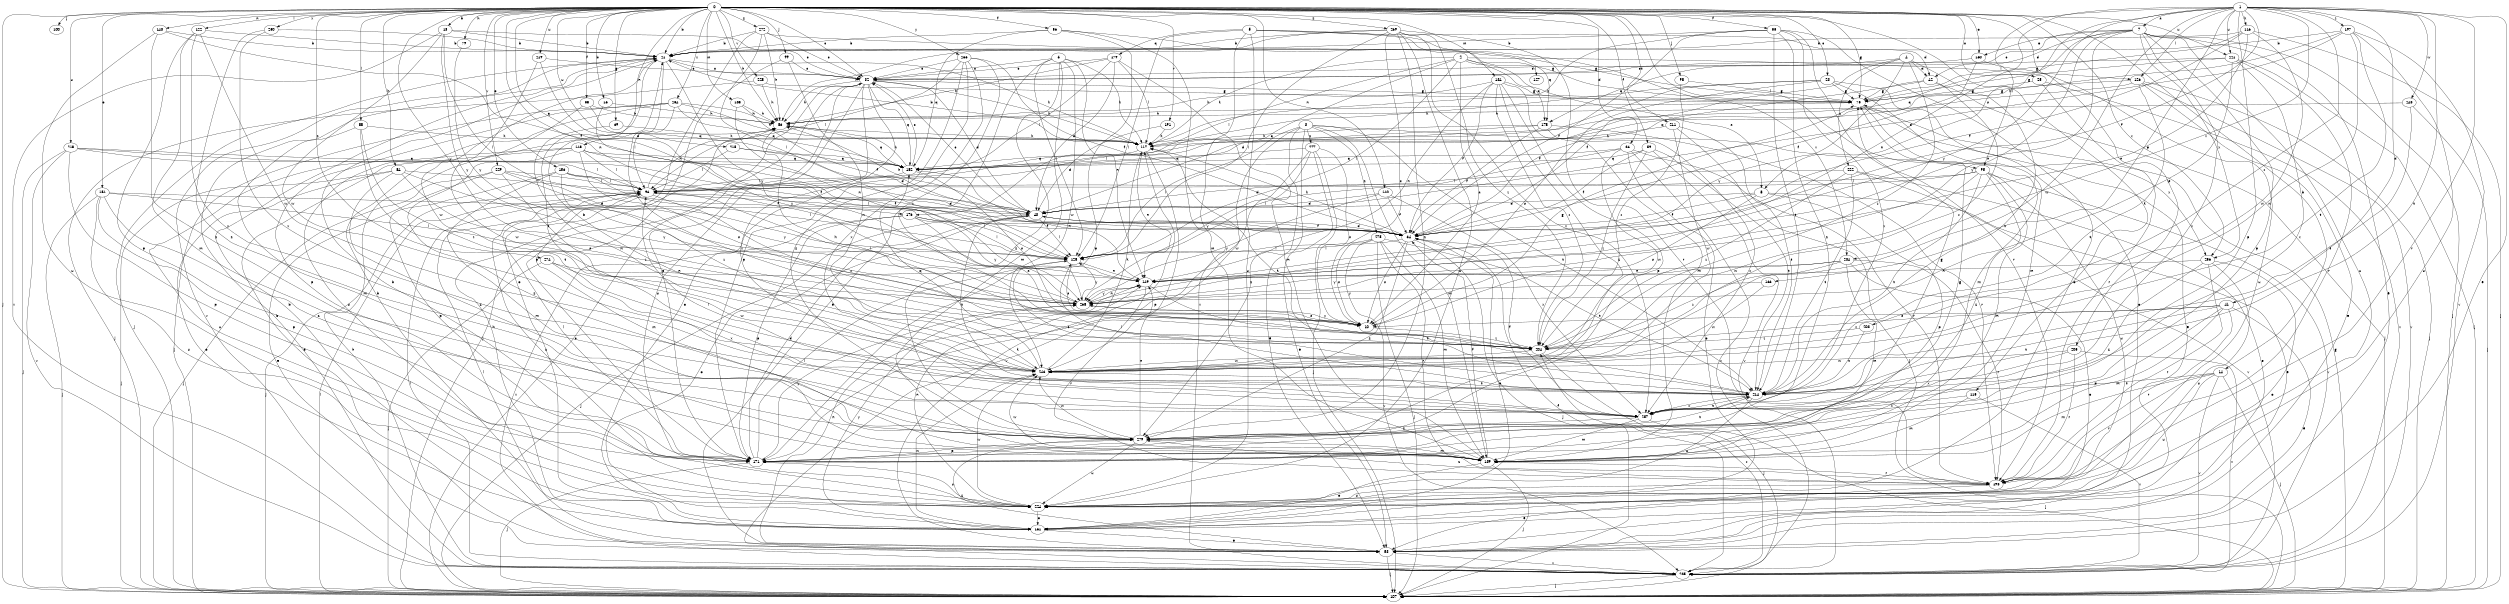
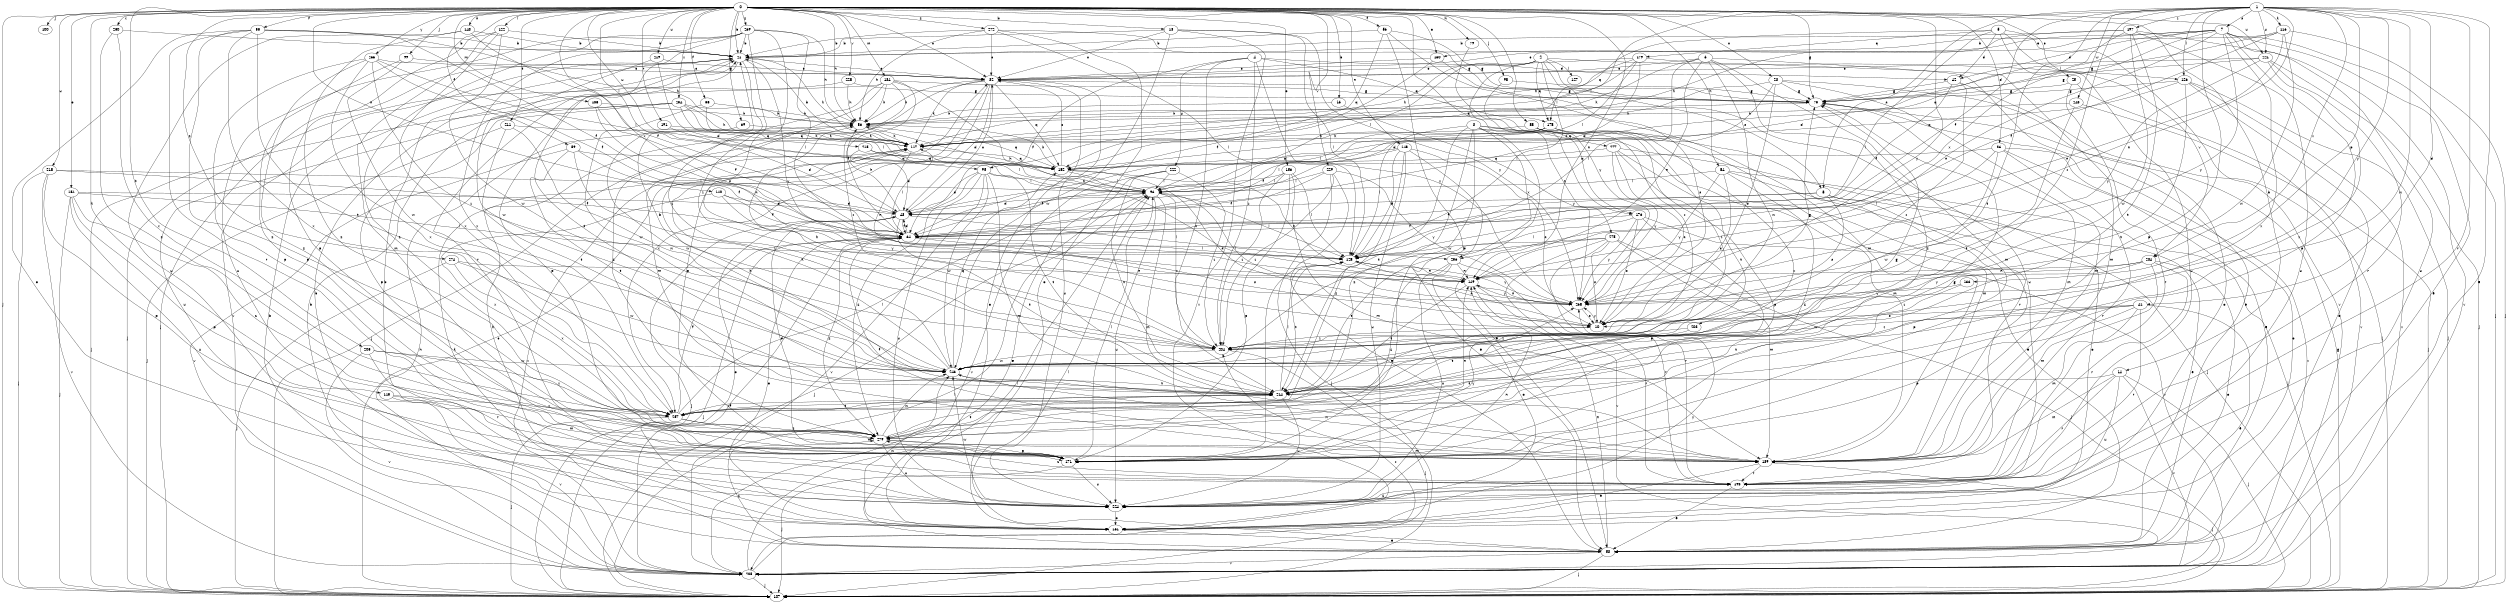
edge "218" -> "182": removed, label "q"
edge "64" -> "117": label "k" -> "l"
edge "193" -> "224": label "u" -> "z"
